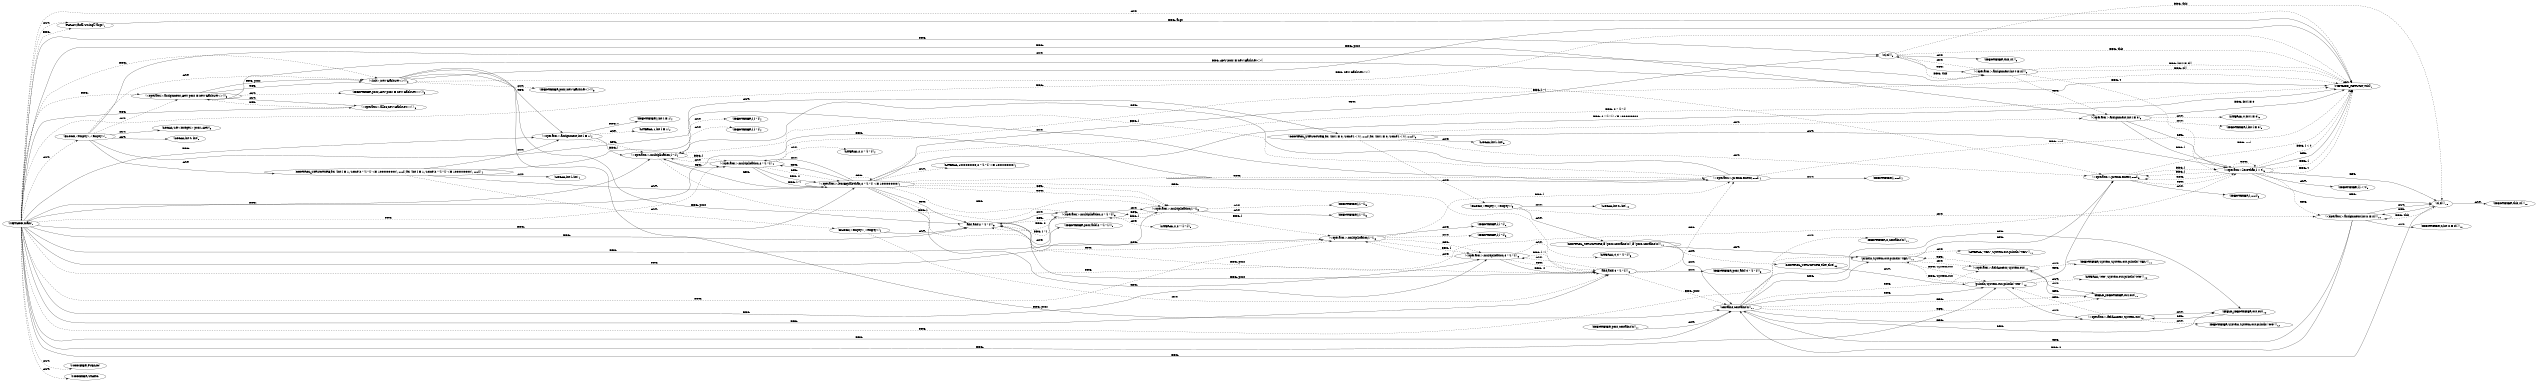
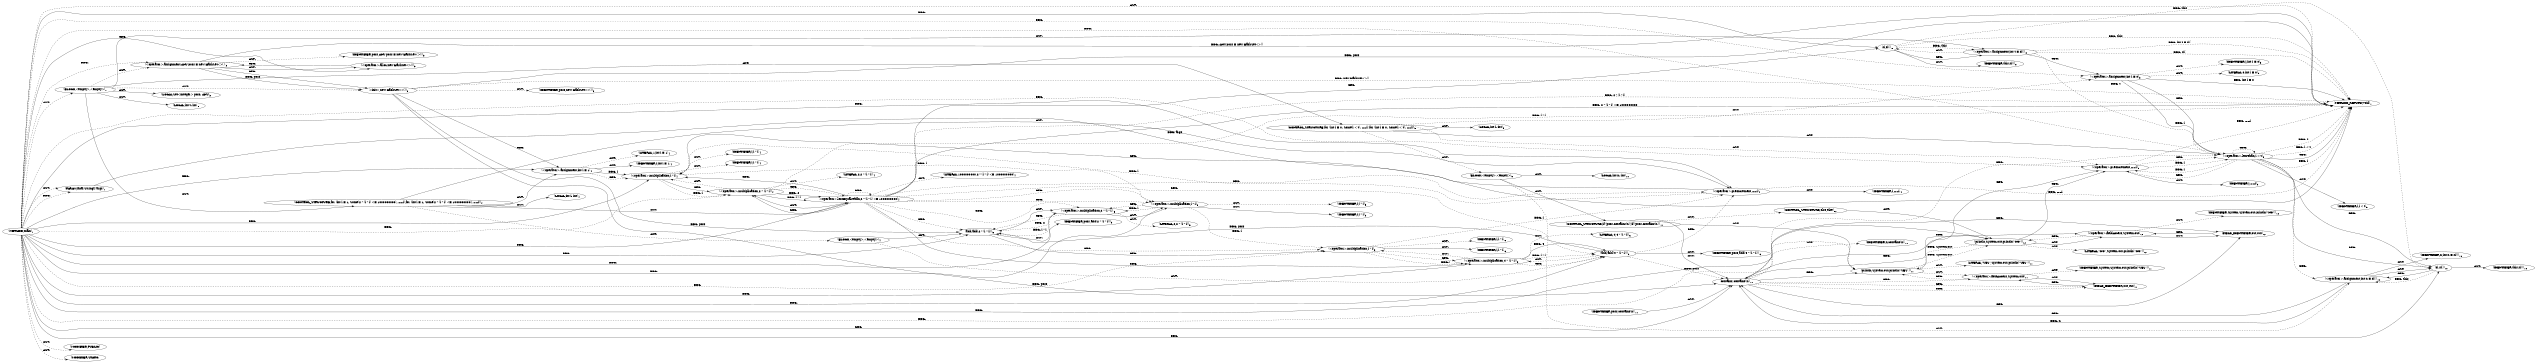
edge "(METHOD,main)" -> "(<operator>.assignment,int i = 0)": style solid -> dashed
edge "(METHOD,main)" -> "(<init>,new HashSet<>())": removed, label "DDG:"
edge "(<operator>.assignment,int t = si())" -> "(<operator>.assignment,int i = 0)": style dashed -> solid
edge "(<operator>.alloc,new HashSet<>())" -> "(<operator>.assignment,ANY poss = new HashSet<>())": style dashed -> solid
edge "(<operator>.assignment,int i = 1)" -> "(IDENTIFIER,i,int i = 1)": label "DDG: t" -> "AST: "
edge "(<operator>.lessThan,i < t)" -> "(contains,contains(n))": added, label "CDG:"
edge "(<operator>.lessEqualsThan,2 * (i * i) <= 1000000000)" -> "(add,add(2 * (i * i)))": style solid -> dashed
edge "(add,add(2 * (i * i)))" -> "(add,add(4 * (i * i)))": removed, label "DDG: poss"
edge "(METHOD,main)" -> "(contains,contains(n))": label "DDG: " -> "CDG: "
